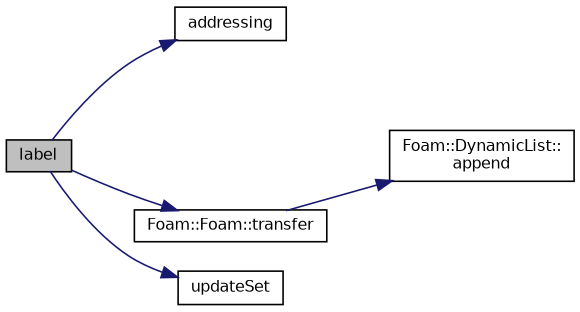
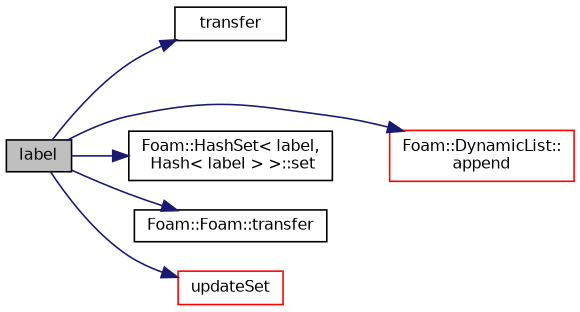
node "addressing": label "addressing" -> "transfer"
node "Foam::HashSet< label, Hash< label > >::set": added
node "Foam::DynamicList:: append": color black -> red
edge "Foam::Foam::transfer" -> "Foam::DynamicList:: append": now "label" -> "Foam::DynamicList:: append"
node "updateSet": color black -> red
